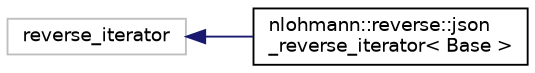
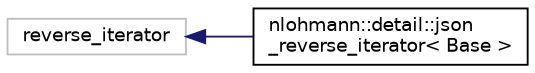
node "nlohmann::reverse::json _reverse_iterator< Base >": label "nlohmann::reverse::json _reverse_iterator< Base >" -> "nlohmann::detail::json _reverse_iterator< Base >"
